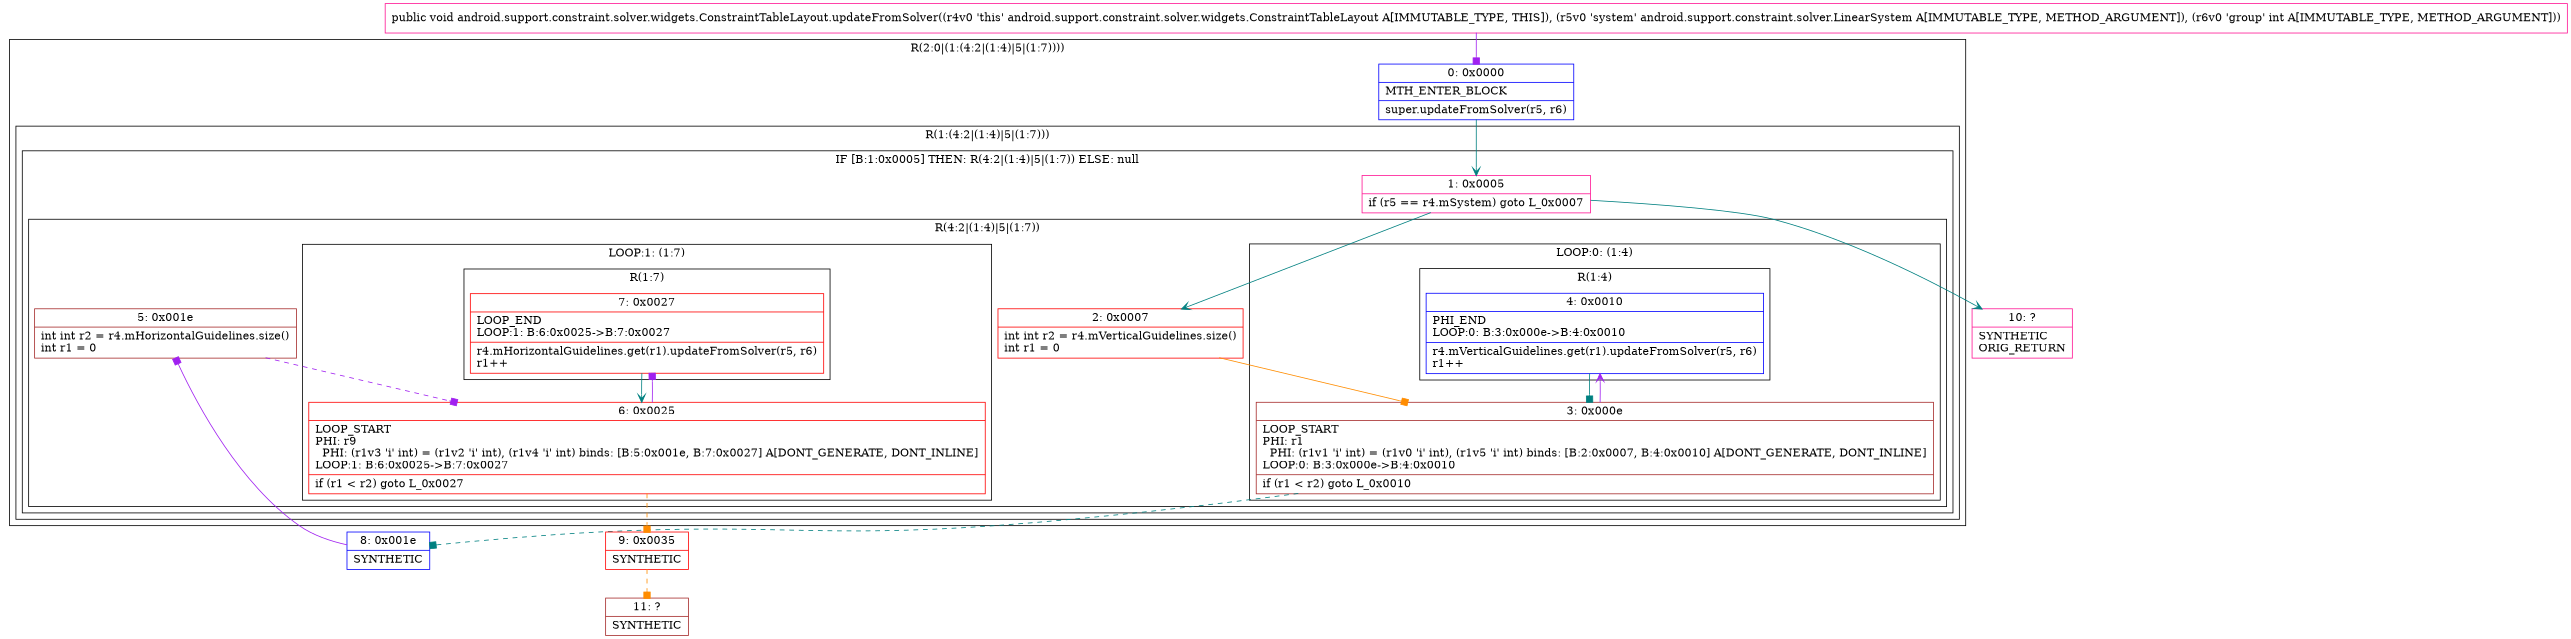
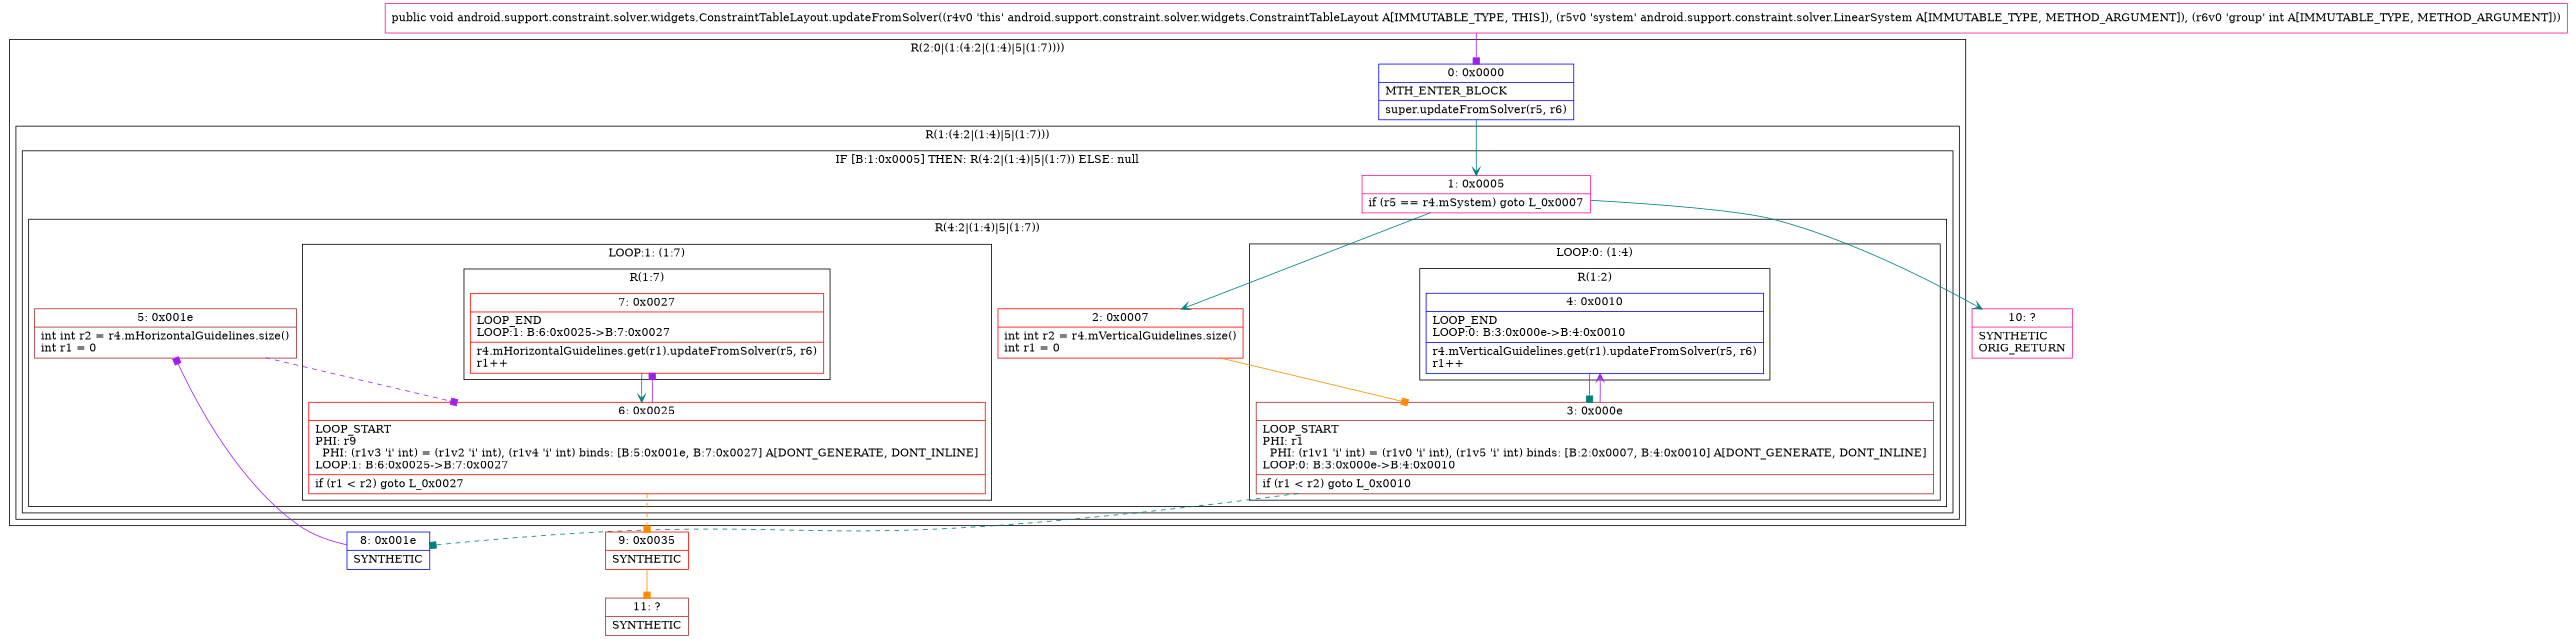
cluster "R(1:4)": label "R(1:4)" -> "R(1:2)"
node "4: 0x0010": text "PHI_END" -> "LOOP_END"
edge "9: 0x0035" -> "11: ?": style dashed -> solid
